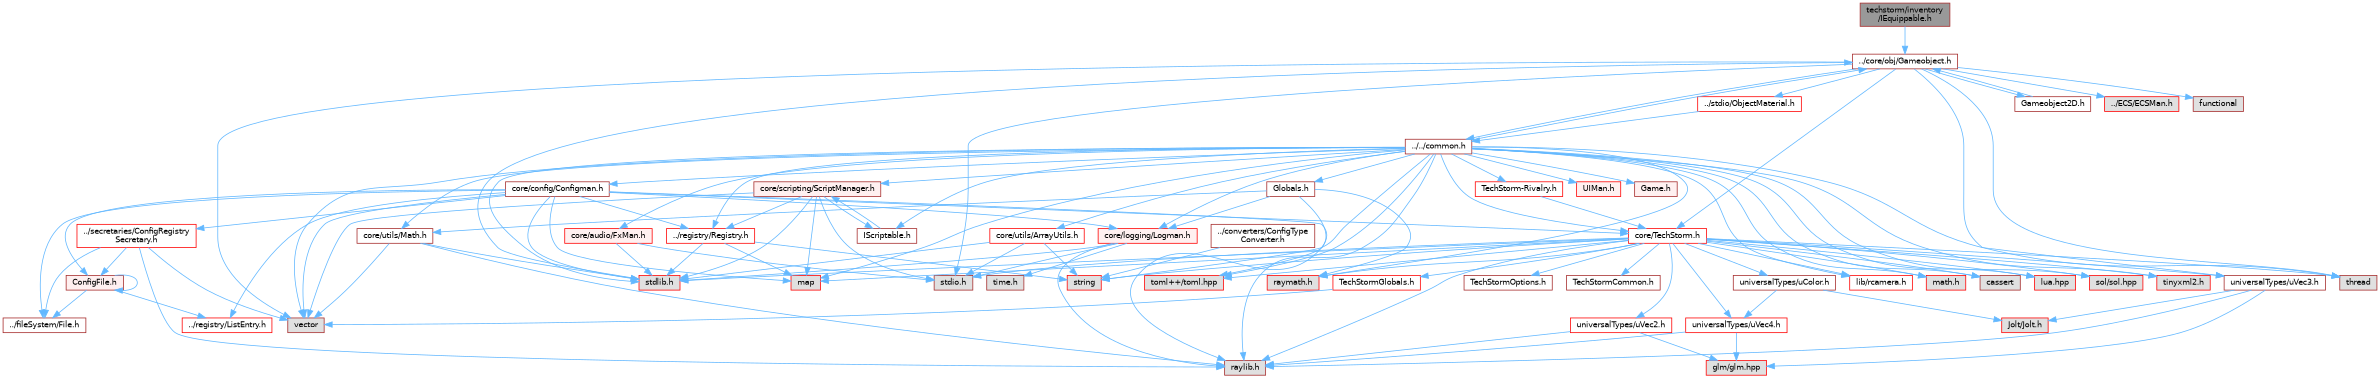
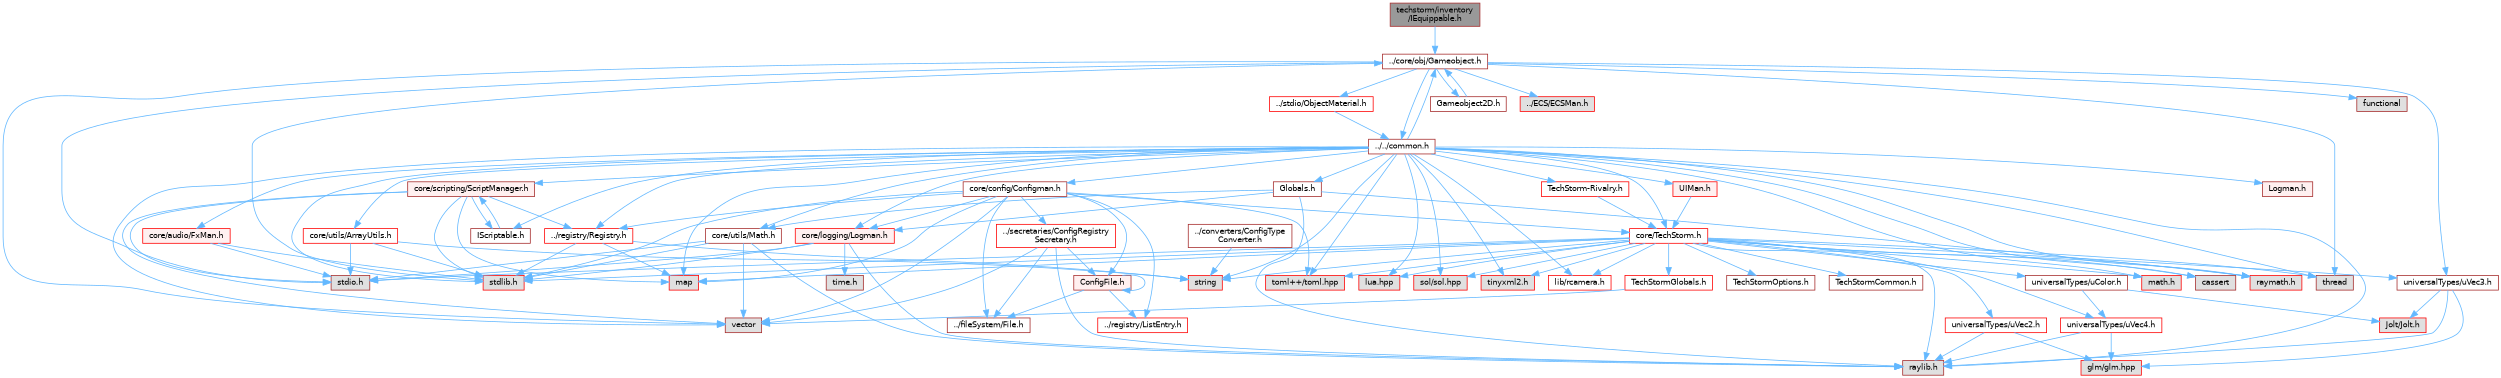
edge "../core/obj/Gameobject.h" -> "core/TechStorm.h": now "UIMan.h" -> "core/TechStorm.h"
node "Game.h": label "Game.h" -> "Logman.h"
edge "core/utils/Math.h" -> "stdio.h": added
